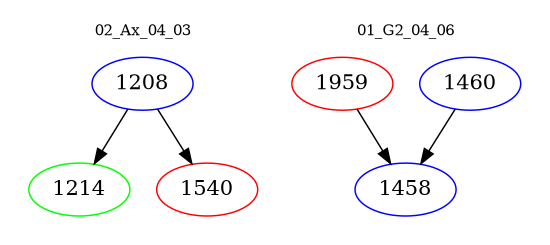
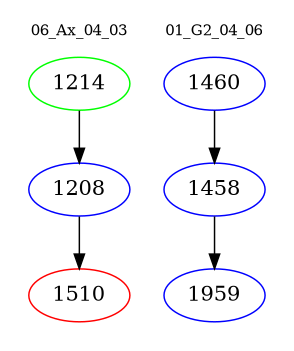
cluster "02_Ax_04_03": label "02_Ax_04_03" -> "06_Ax_04_03"
node "1959": color red -> blue
edge "1208" -> "1214": reversed
edge "1959" -> "1458": reversed
node "1540": label "1540" -> "1510"
